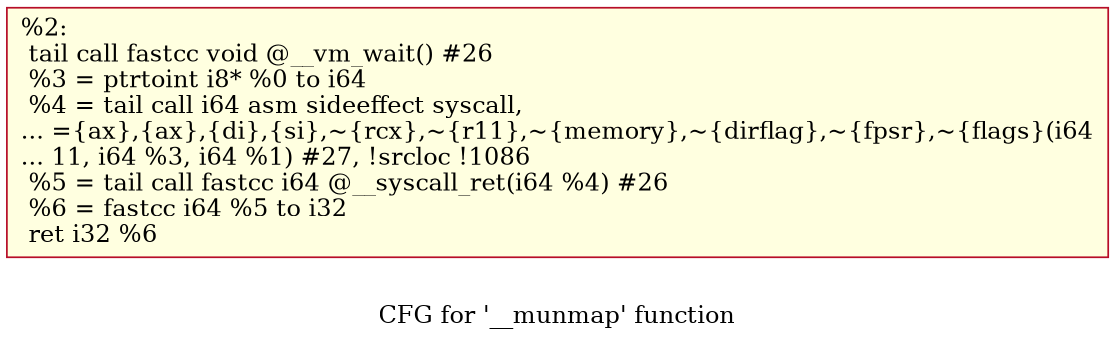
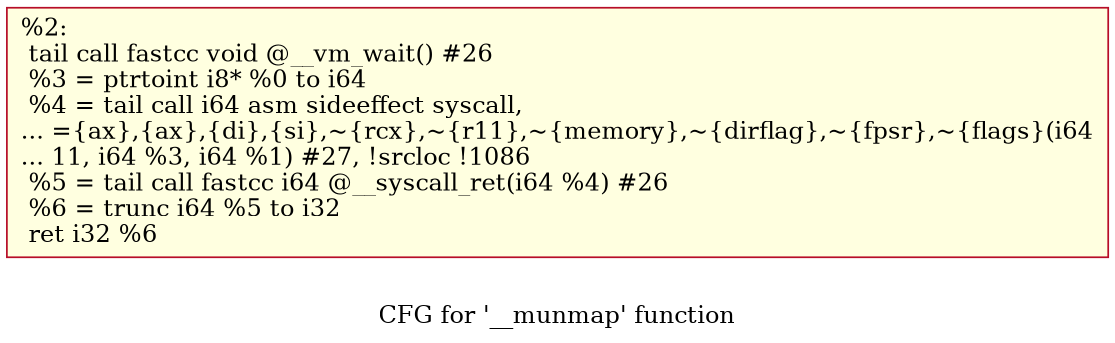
node "%2:": text "%6 = fastcc i64 %5 to i32" -> "%6 = trunc i64 %5 to i32"
